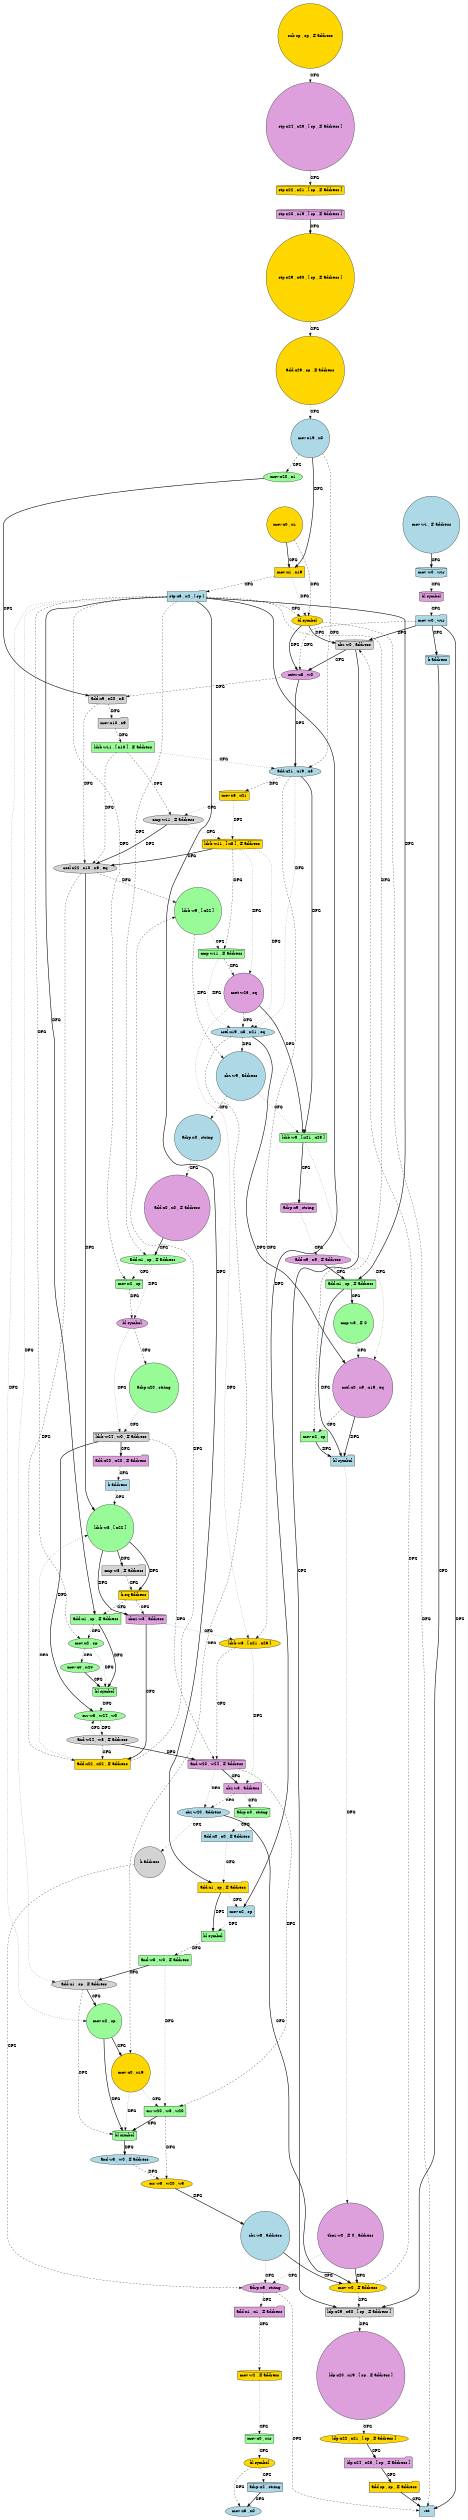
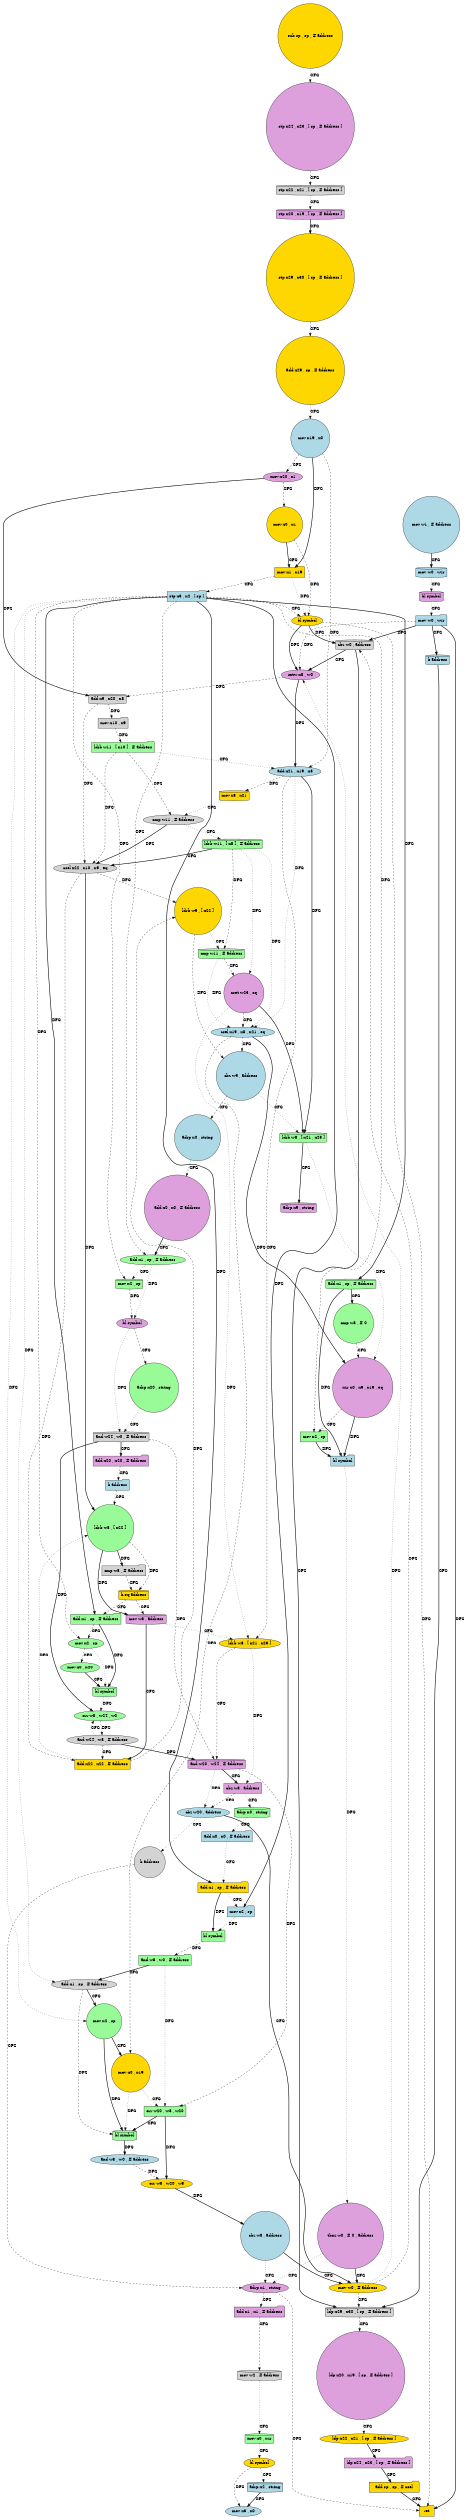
node "stp x22 , x21 , [ sp , # address ]": fillcolor gold -> lightgrey
edge "stp x22 , x21 , [ sp , # address ]" -> "stp x20 , x19 , [ sp , # address ]": added, label "CFG"
node "mov x20 , x1": fillcolor palegreen -> plum
edge "mov x20 , x1" -> "mov x0 , x1": added, label "CFG"
edge "mov x8 , x21" -> "ldrb w11 , [ x8 ] , # address": removed, label "DFG"
node "ldrb w11 , [ x8 ] , # address": fillcolor gold -> palegreen
node "ldrb w9 , [ x22 ]": fillcolor palegreen -> gold
edge "csel x19 , x8 , x21 , eq" -> "cbz w9 , address": label "DFG" -> "CFG"
node "add x9 , x9 , # address": removed
node "csel x0 , x9 , x19 , eq": label "csel x0 , x9 , x19 , eq" -> "xzr x0 , x9 , x19 , eq"
node "ldrb w24 , w0 , # address": label "ldrb w24 , w0 , # address" -> "and w24 , w0 , # address"
edge "mov w0 , # address" -> "sxtw x8 , w0": added, label "DFG"
edge "ldrb w8 , [ x22 ]" -> "b.eq address": style bold -> dashed
node "cbnz w8 , address": label "cbnz w8 , address" -> "mov w8 , address"
edge "orr w20 , w8 , w20" -> "orr w8 , w20 , w8": style dashed -> bold
node "adrp x5 , string": label "adrp x5 , string" -> "adrp x1 , string"
edge "ldp x29 , x30 , [ sp , # address ]" -> "ldp x20 , x19 , [ sp , # address ]": label "DFG" -> "CFG"
node "mov w2 , # address": fillcolor gold -> lightgrey
node "add sp , sp , # address": label "add sp , sp , # address" -> "add sp , sp , # csel"
node "ret": fillcolor lightblue -> gold
